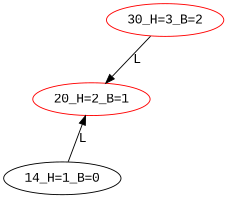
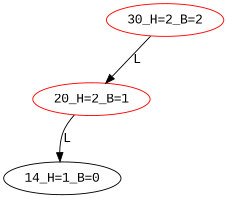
node "30_H=3_B=2": label "30_H=3_B=2" -> "30_H=2_B=2"
edge "14_H=1_B=0" -> "20_H=2_B=1": reversed
